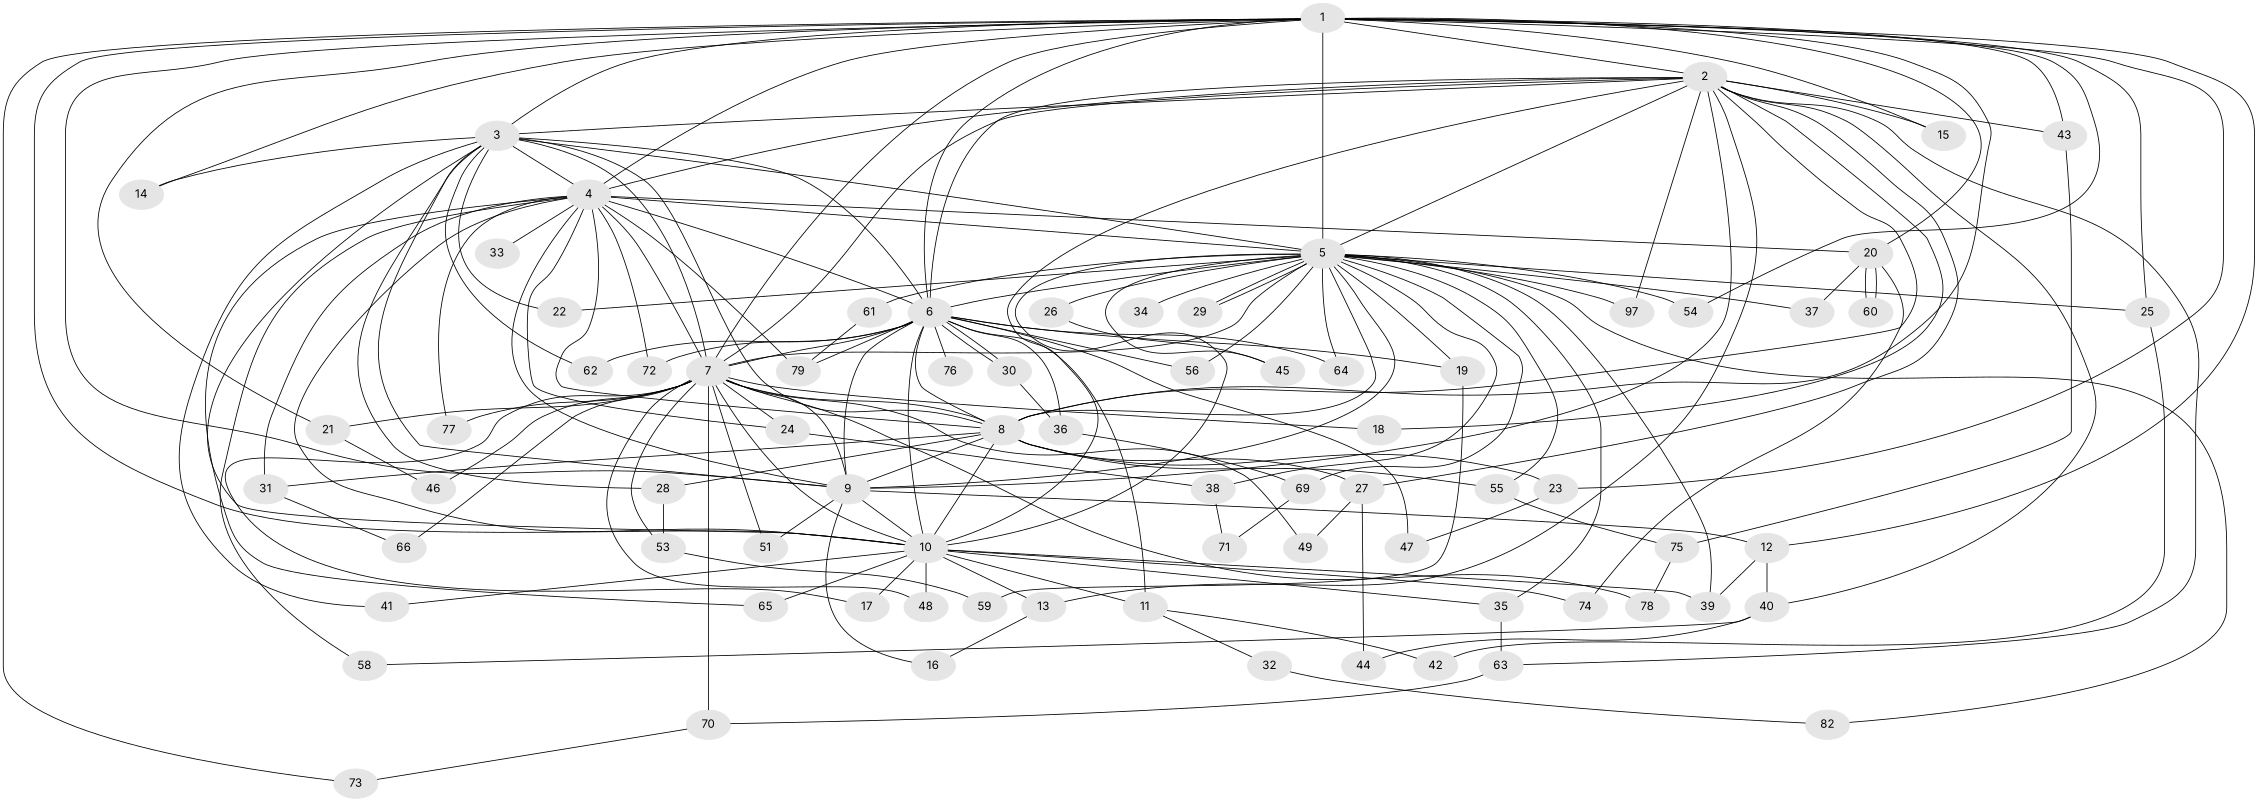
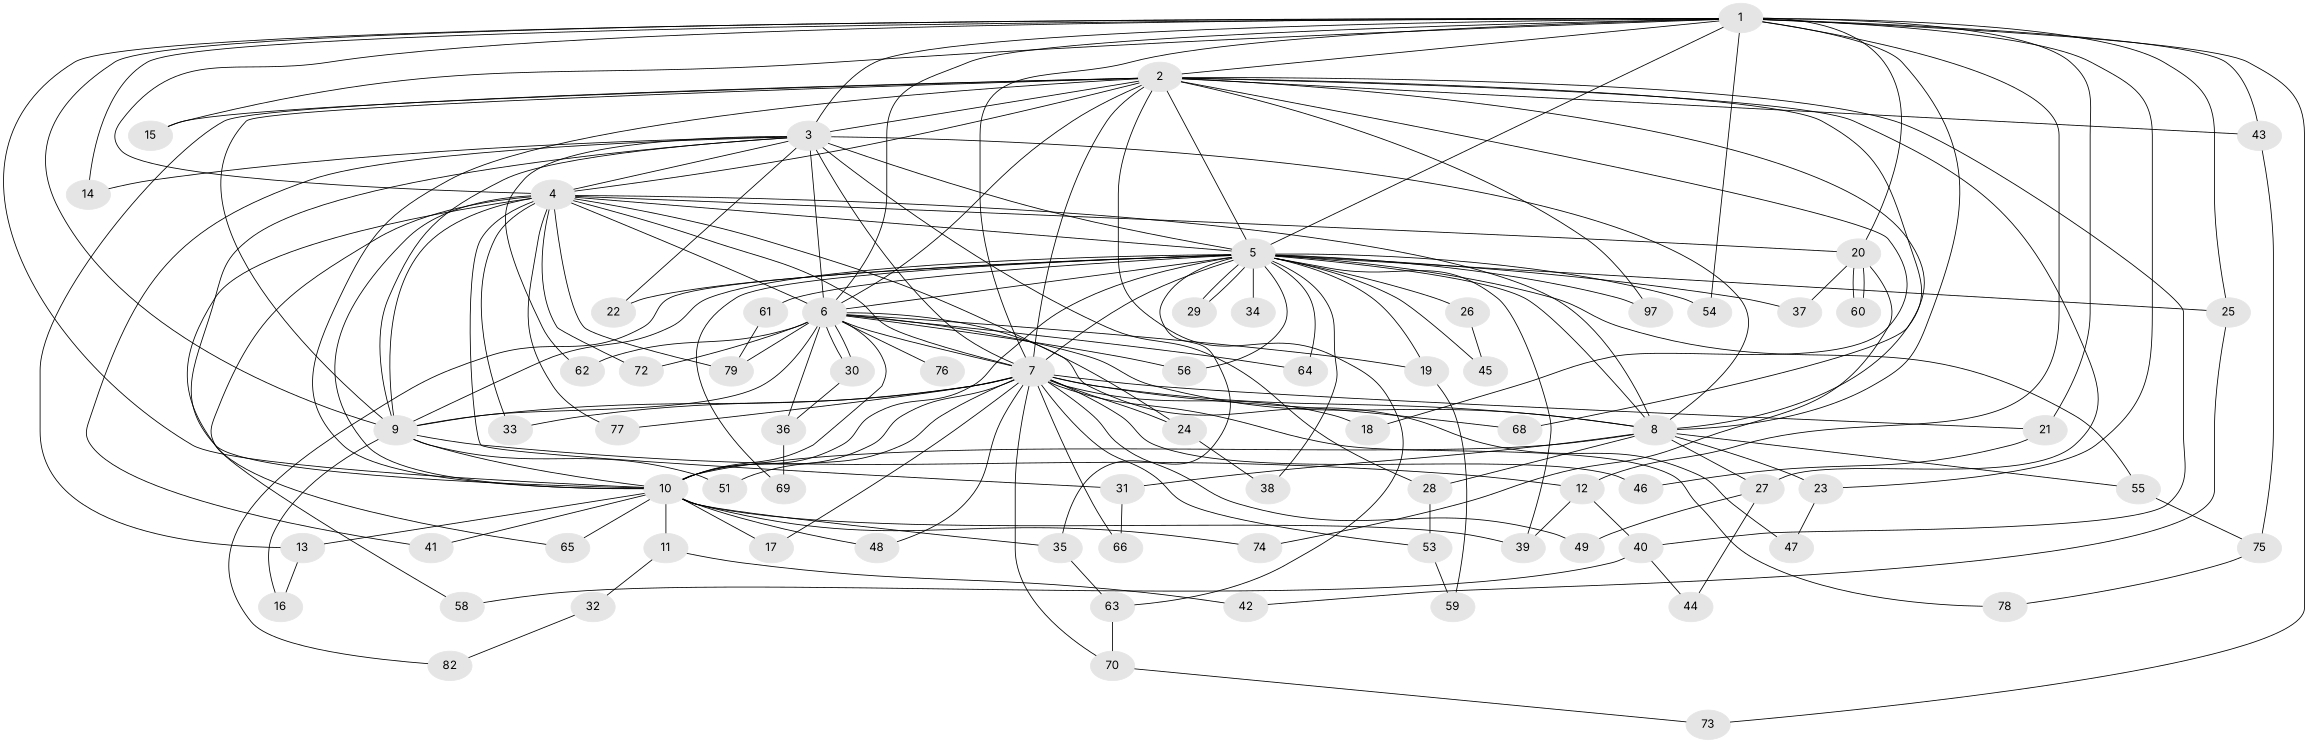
edge "7" -- "33": added
edge "6" -- "11": removed
node "68": added
edge "8" -- "9": removed
node "71": removed
